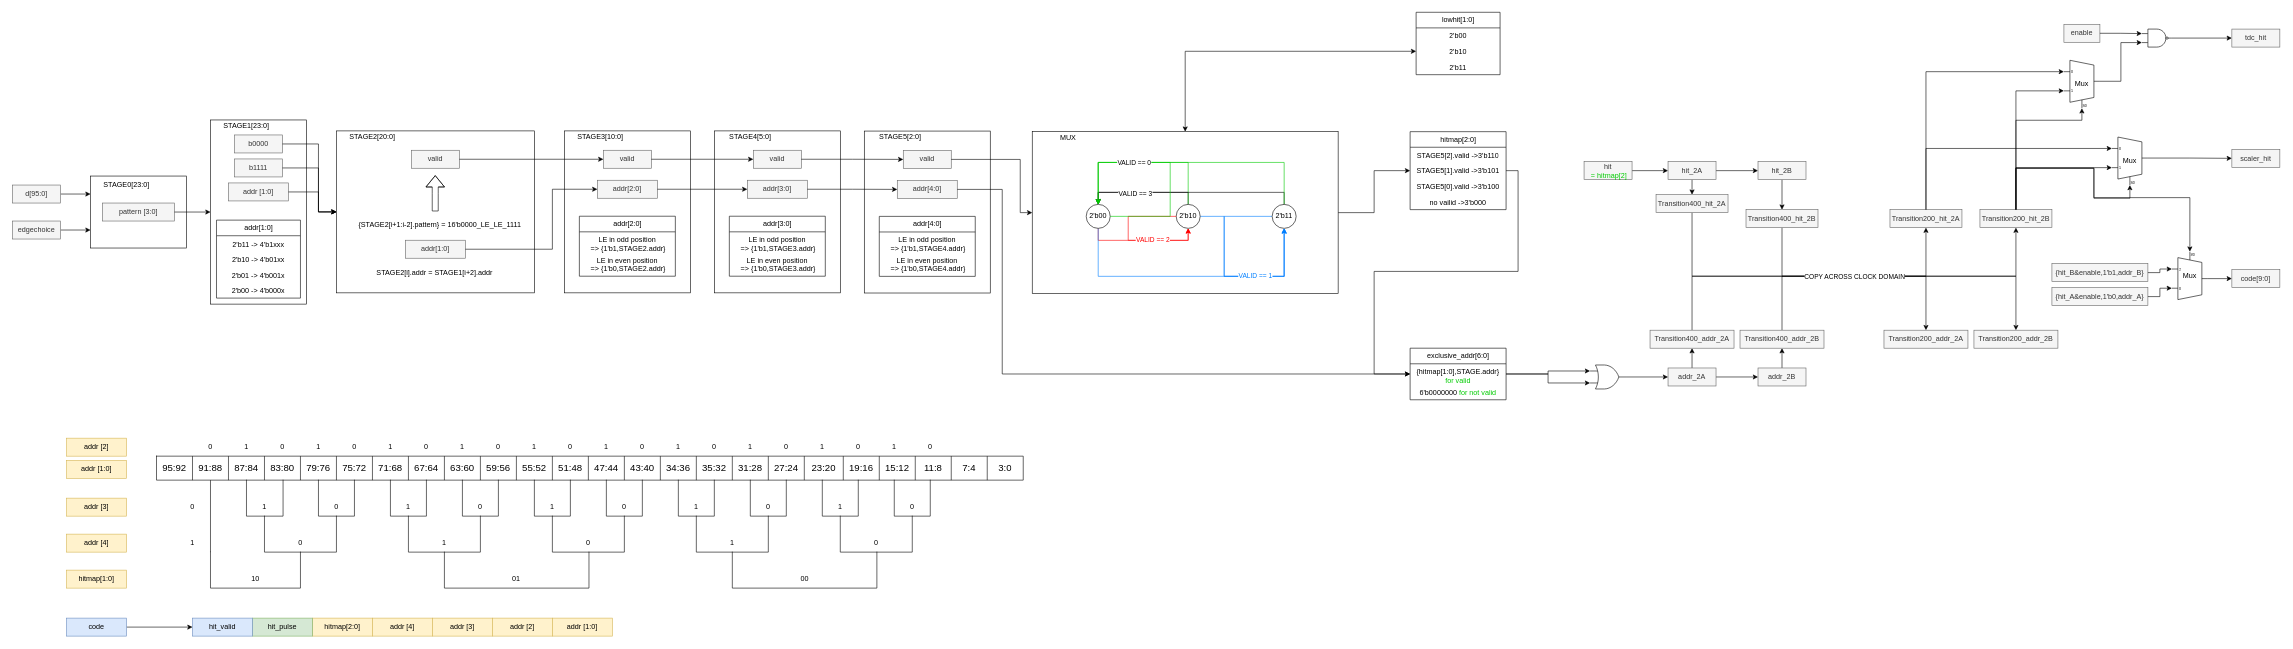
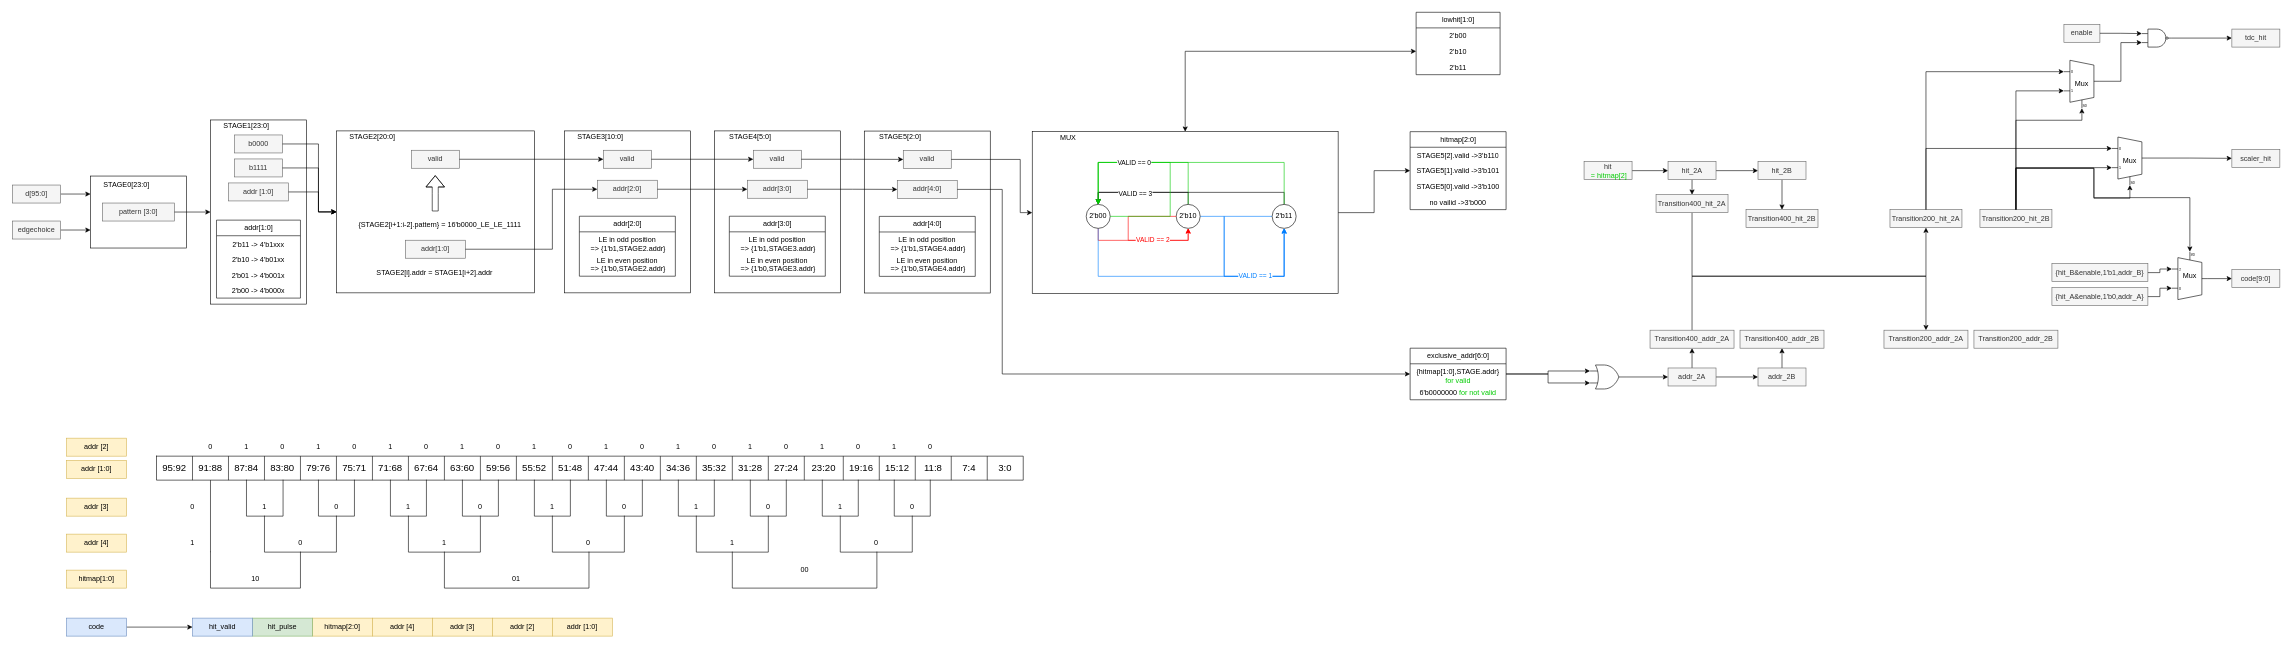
edge "Transition400_hit_2B" -> "Transition200_hit_2B": removed
edge "STAGE5[1].valid ->3'b101" -> "{hitmap[1:0],STAGE.addr} for valid": removed
edge "Transition400_addr_2B" -> "Transition200_addr_2B": removed, label "COPY ACROSS CLOCK DOMAIN"
node "75:72": label "75:72" -> "75:71"
node "00": moved (805, 579) -> (805, 570)
